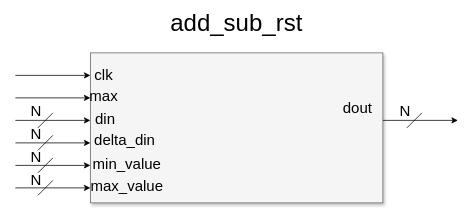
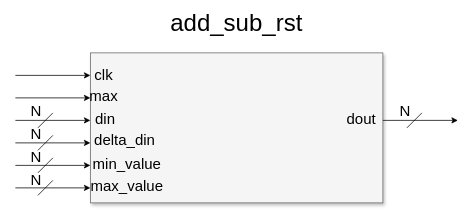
node "dout": moved (327, 107) -> (330, 118)
